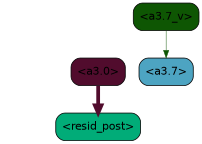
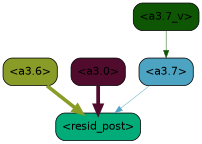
node "<a3.6>": added
edge "<a3.7>" -> "<resid_post>": added
